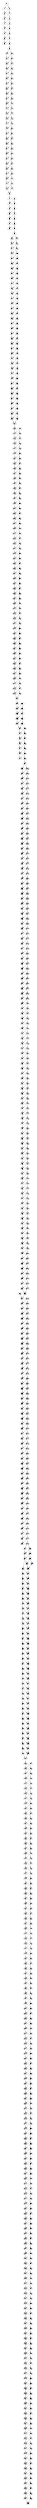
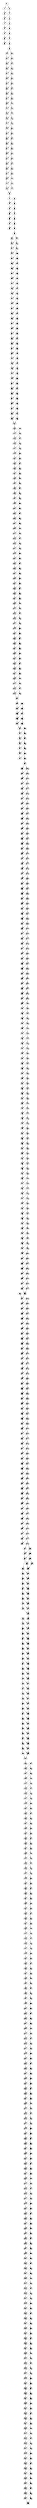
node "644": removed
